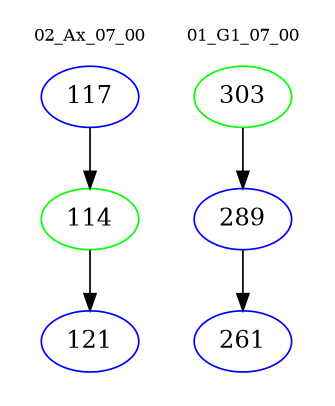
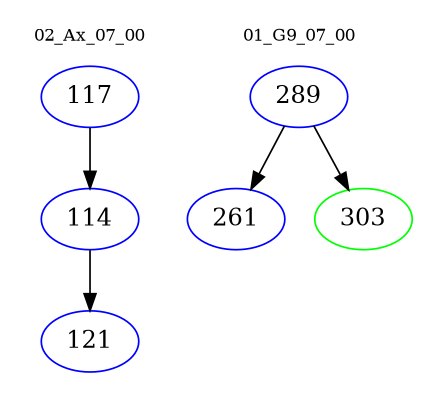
cluster "01_G1_07_00": label "01_G1_07_00" -> "01_G9_07_00"
edge "303" -> "289": reversed
node "114": color green -> blue
